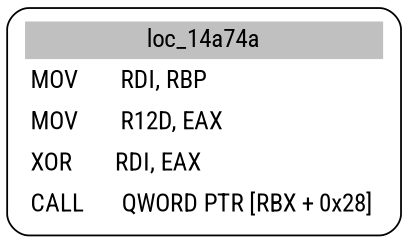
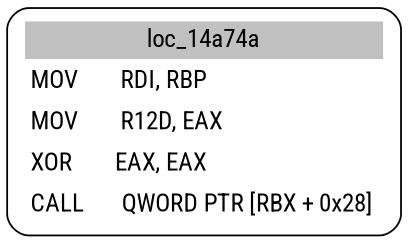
node "loc_14a74a": text "XOR        RDI, EAX" -> "XOR        EAX, EAX"
